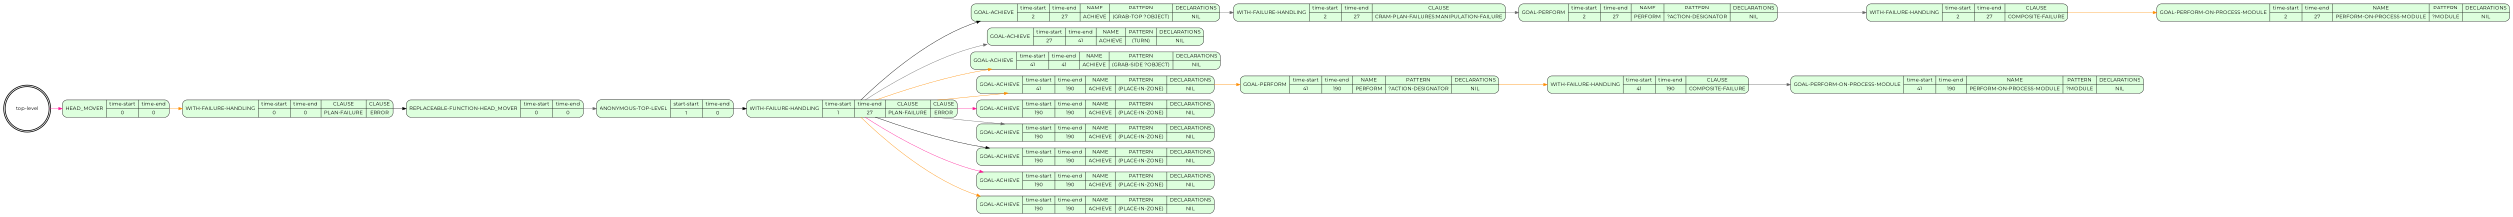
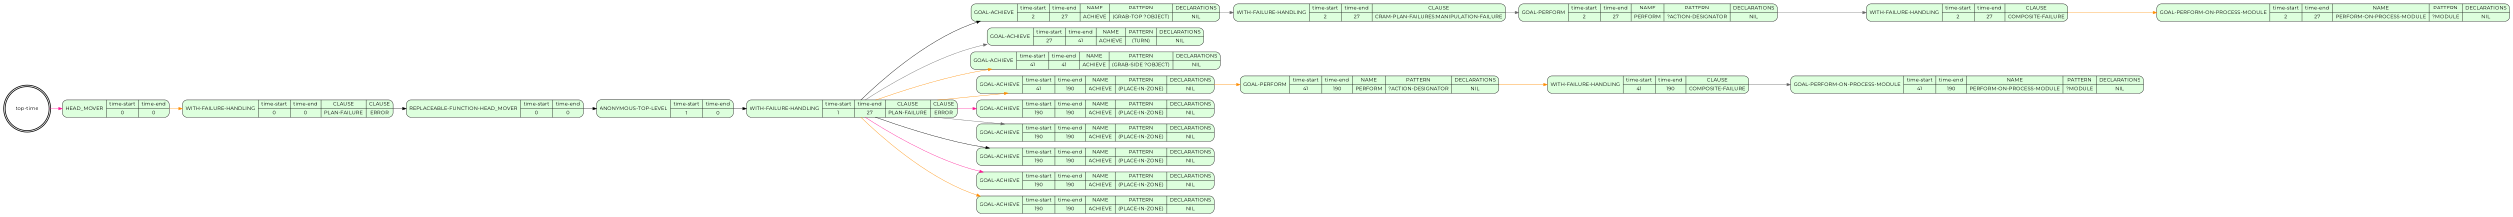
node "ANONYMOUS-TOP-LEVEL": text "start-start" -> "time-start"
node "top-level": label "top-level" -> "top-time"
edge "REPLACEABLE-FUNCTION-HEAD_MOVER" -> "ANONYMOUS-TOP-LEVEL": color gray40 -> black
